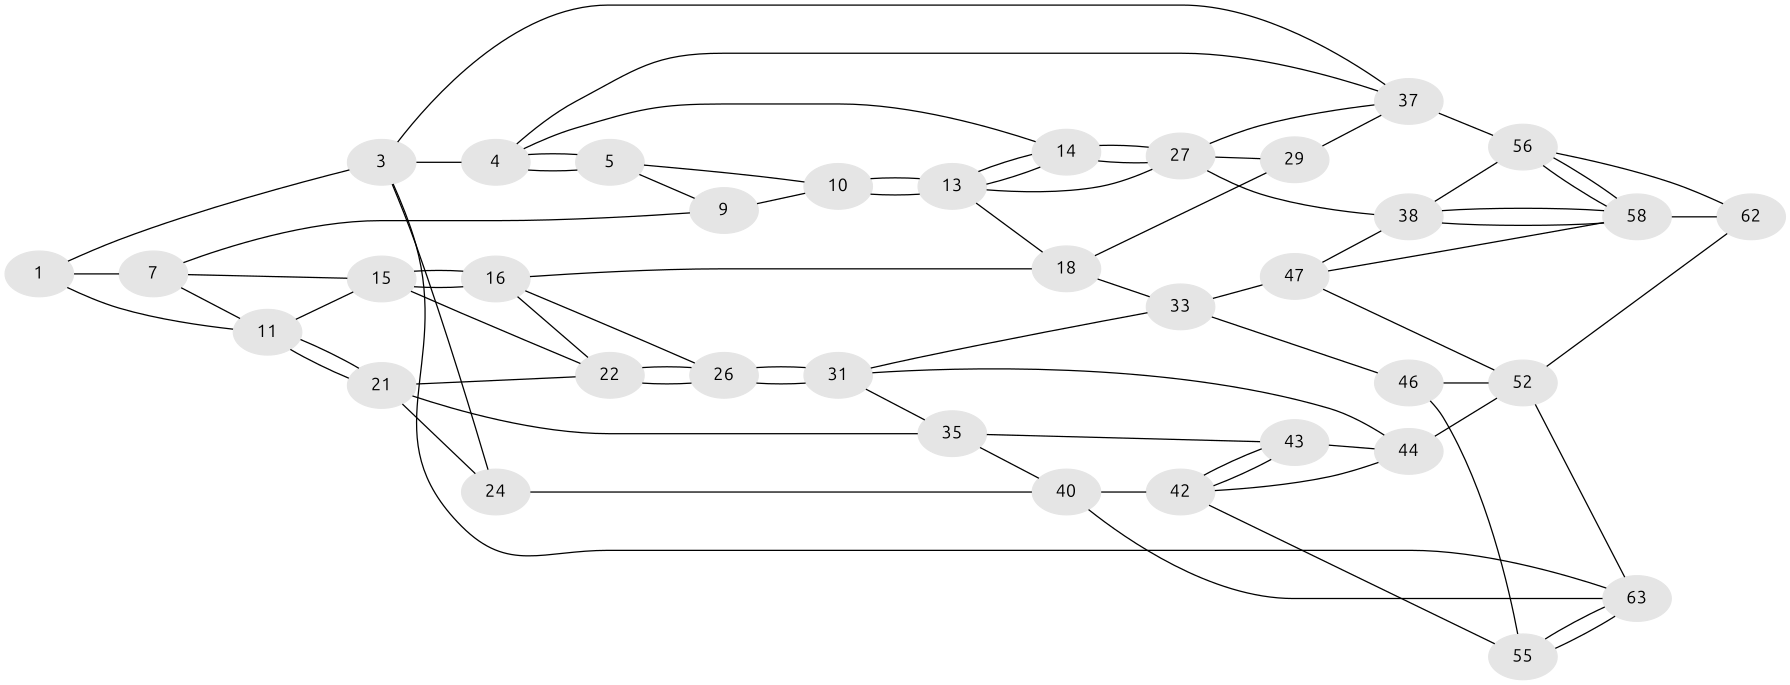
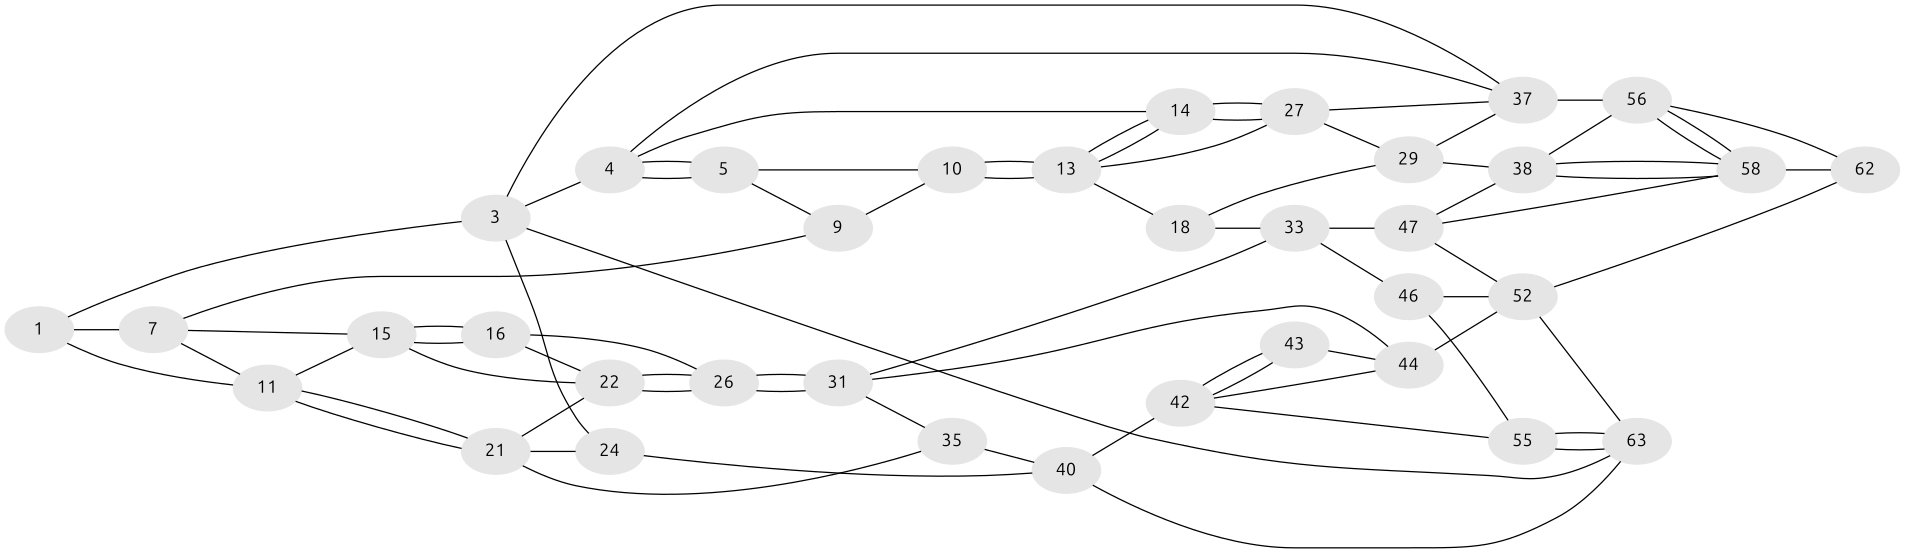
edge "27" -- "38": now "29" -- "38"
edge "18" -- "16": removed
edge "35" -- "43": removed
